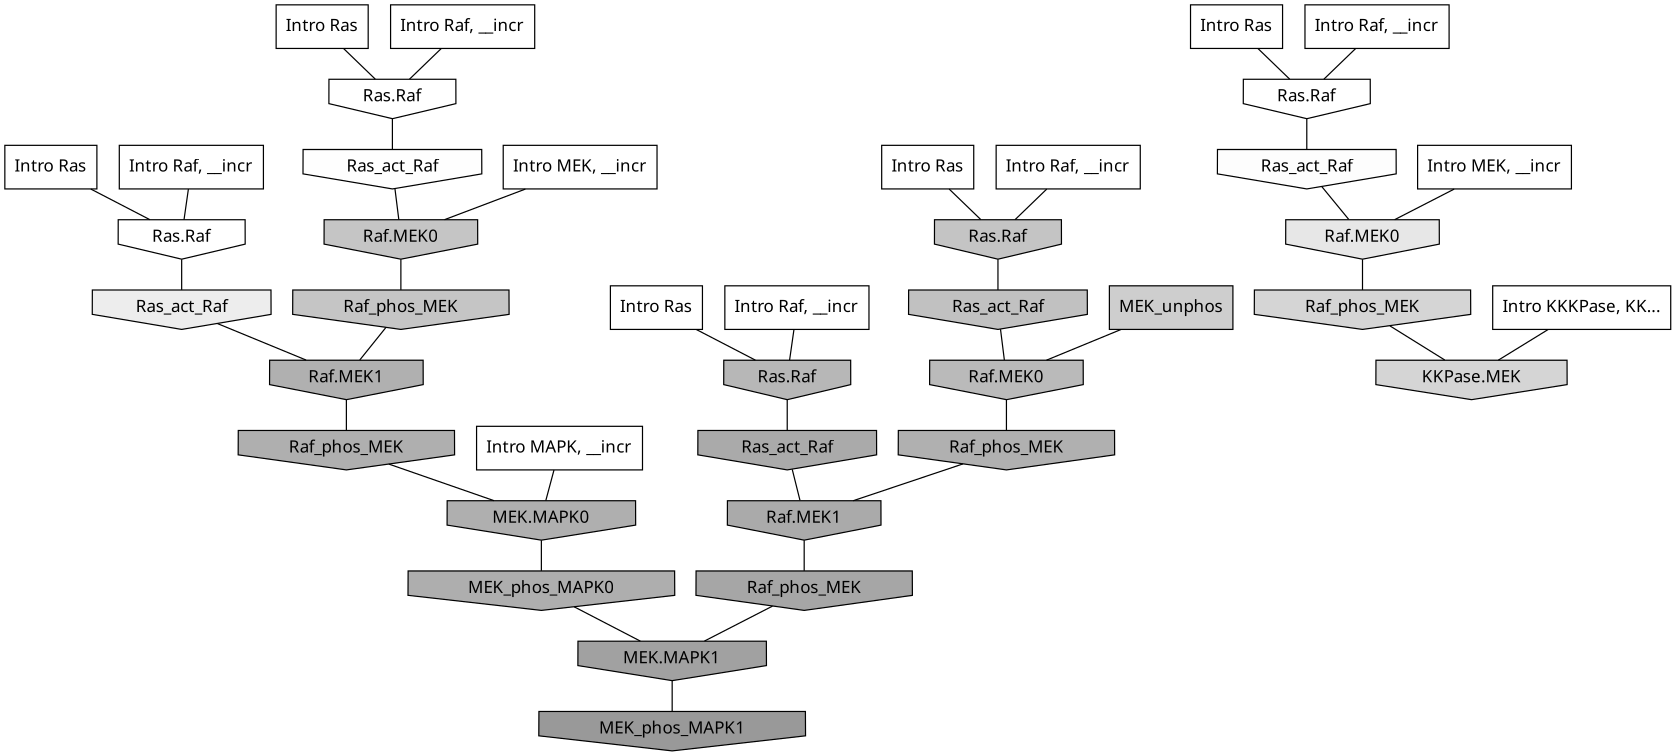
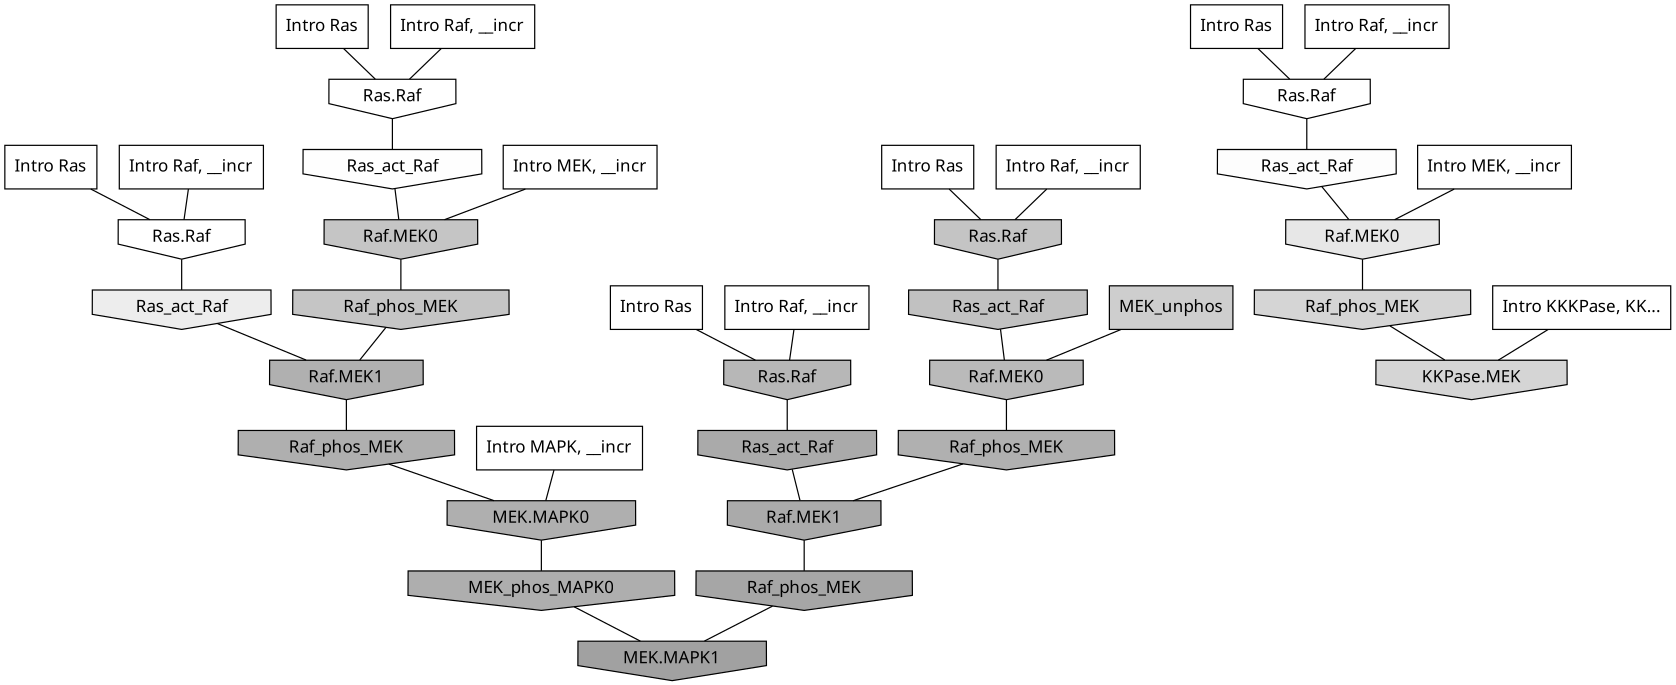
node "MEK_phos_MAPK1": removed
